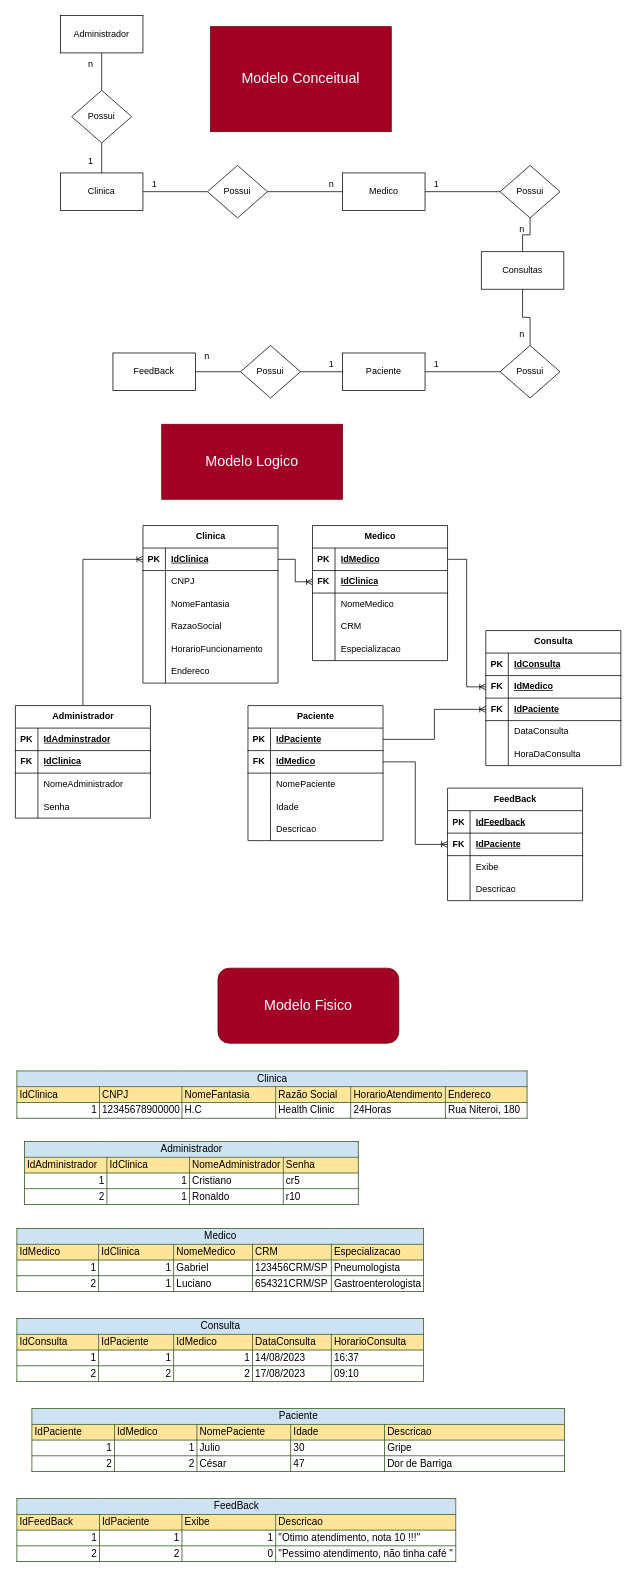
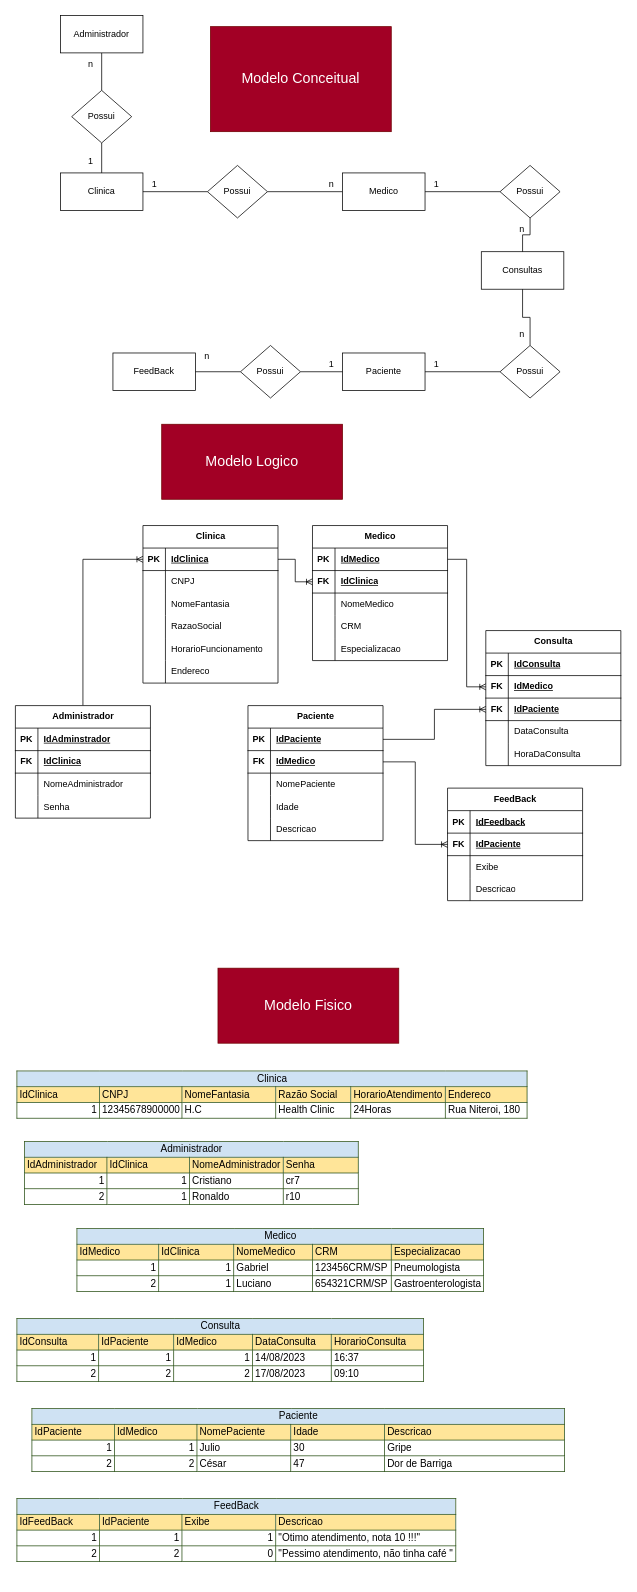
node "Modelo Fisico": shape rounded rectangle -> rectangle
node "Administrador IdAdministrador IdClinica NomeAdministrador Senha 1 1 Cristiano cr5 2 1 Ronaldo r10": label "Administrador IdAdministrador IdClinica NomeAdministrador Senha 1 1 Cristiano cr5 2 1 Ronaldo r10" -> "Administrador IdAdministrador IdClinica NomeAdministrador Senha 1 1 Cristiano cr7 2 1 Ronaldo r10"
node "Medico IdMedico IdClinica NomeMedico CRM Especializacao 1 1 Gabriel 123456CRM/SP Pneumologista 2 1 Luciano 654321CRM/SP Gastroenterologista": moved (225, 1264) -> (285, 1264)
